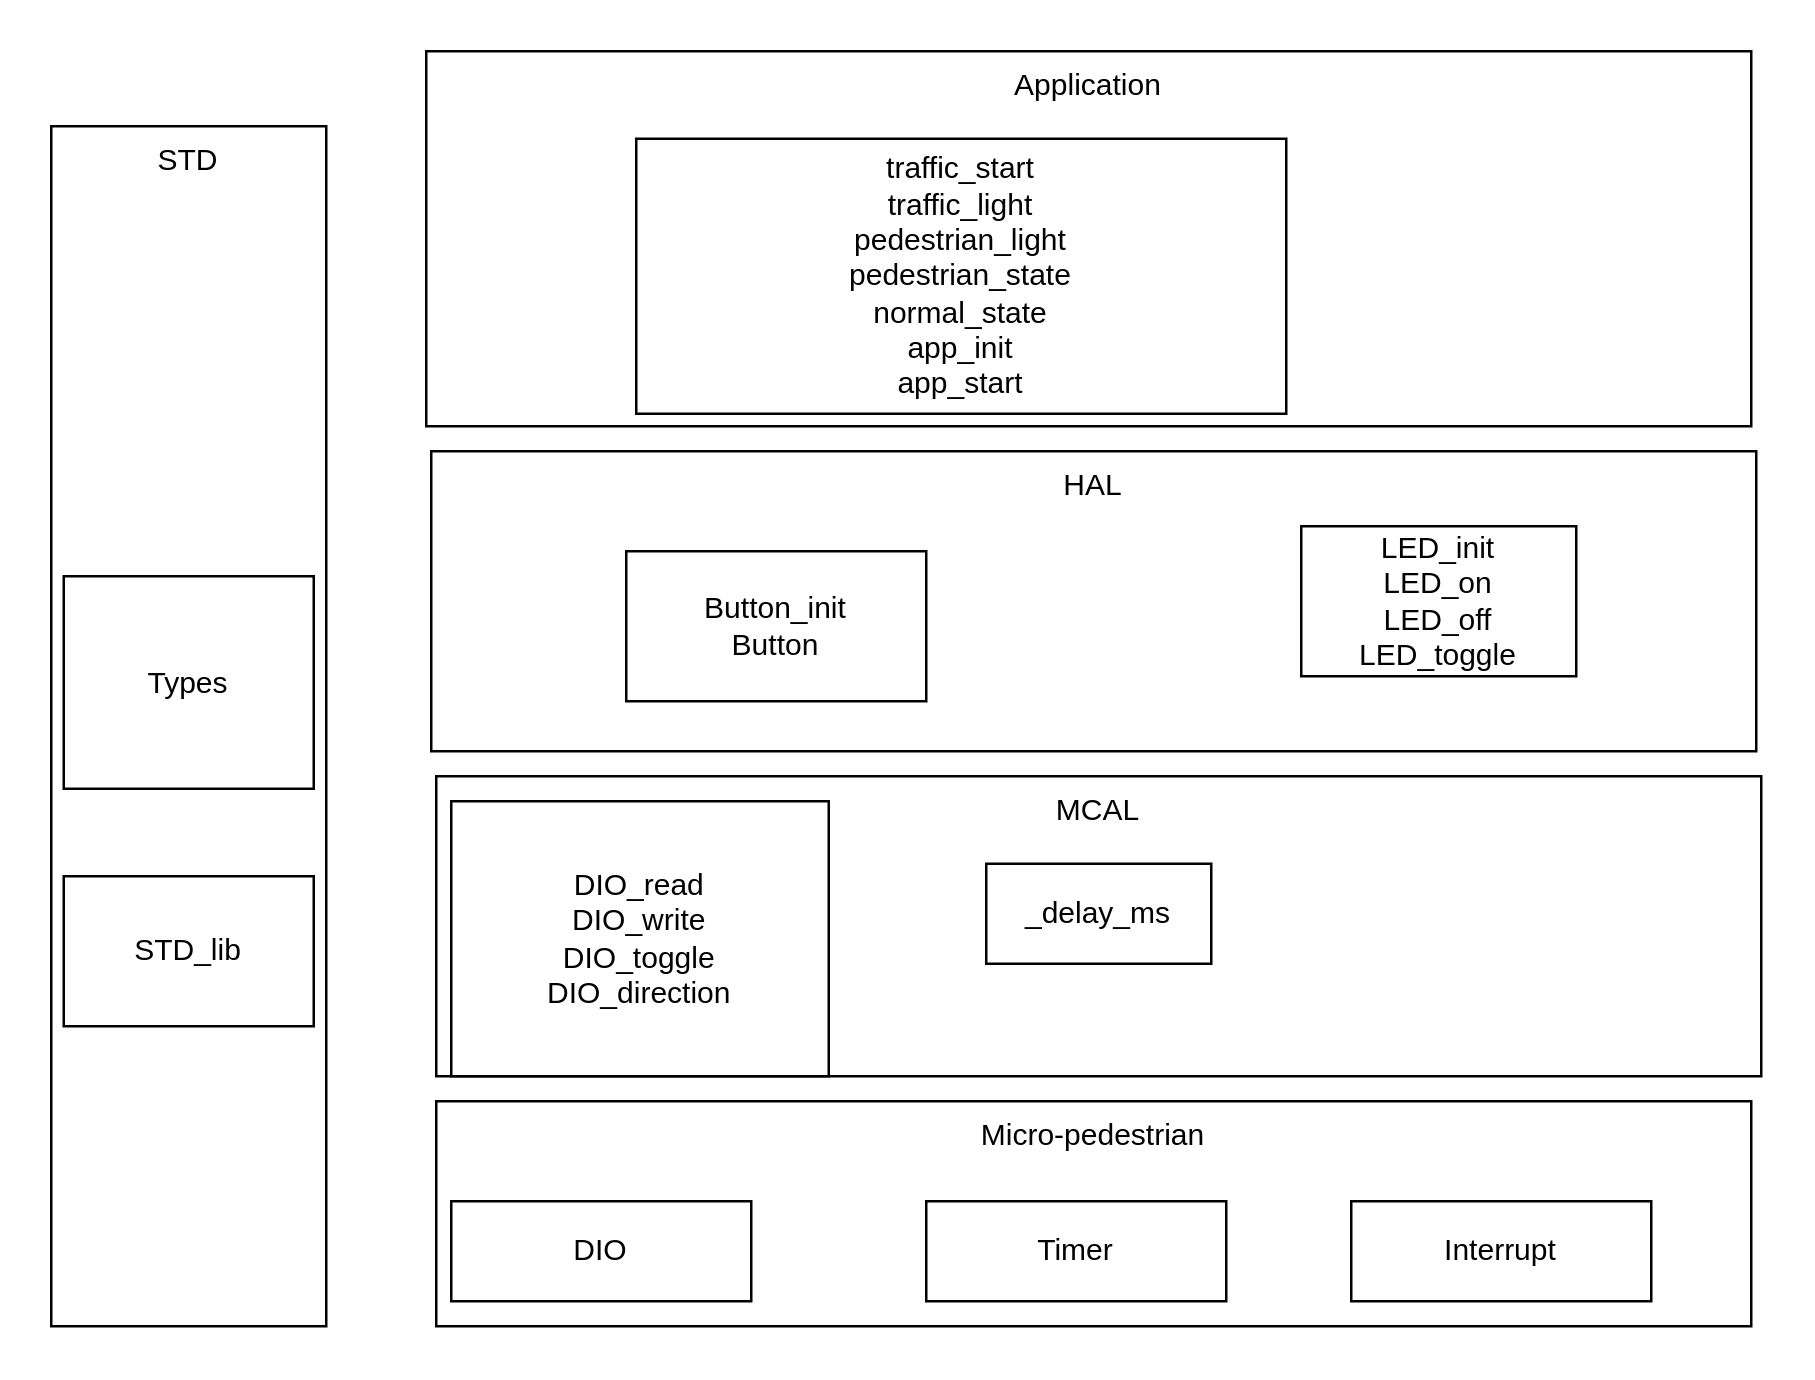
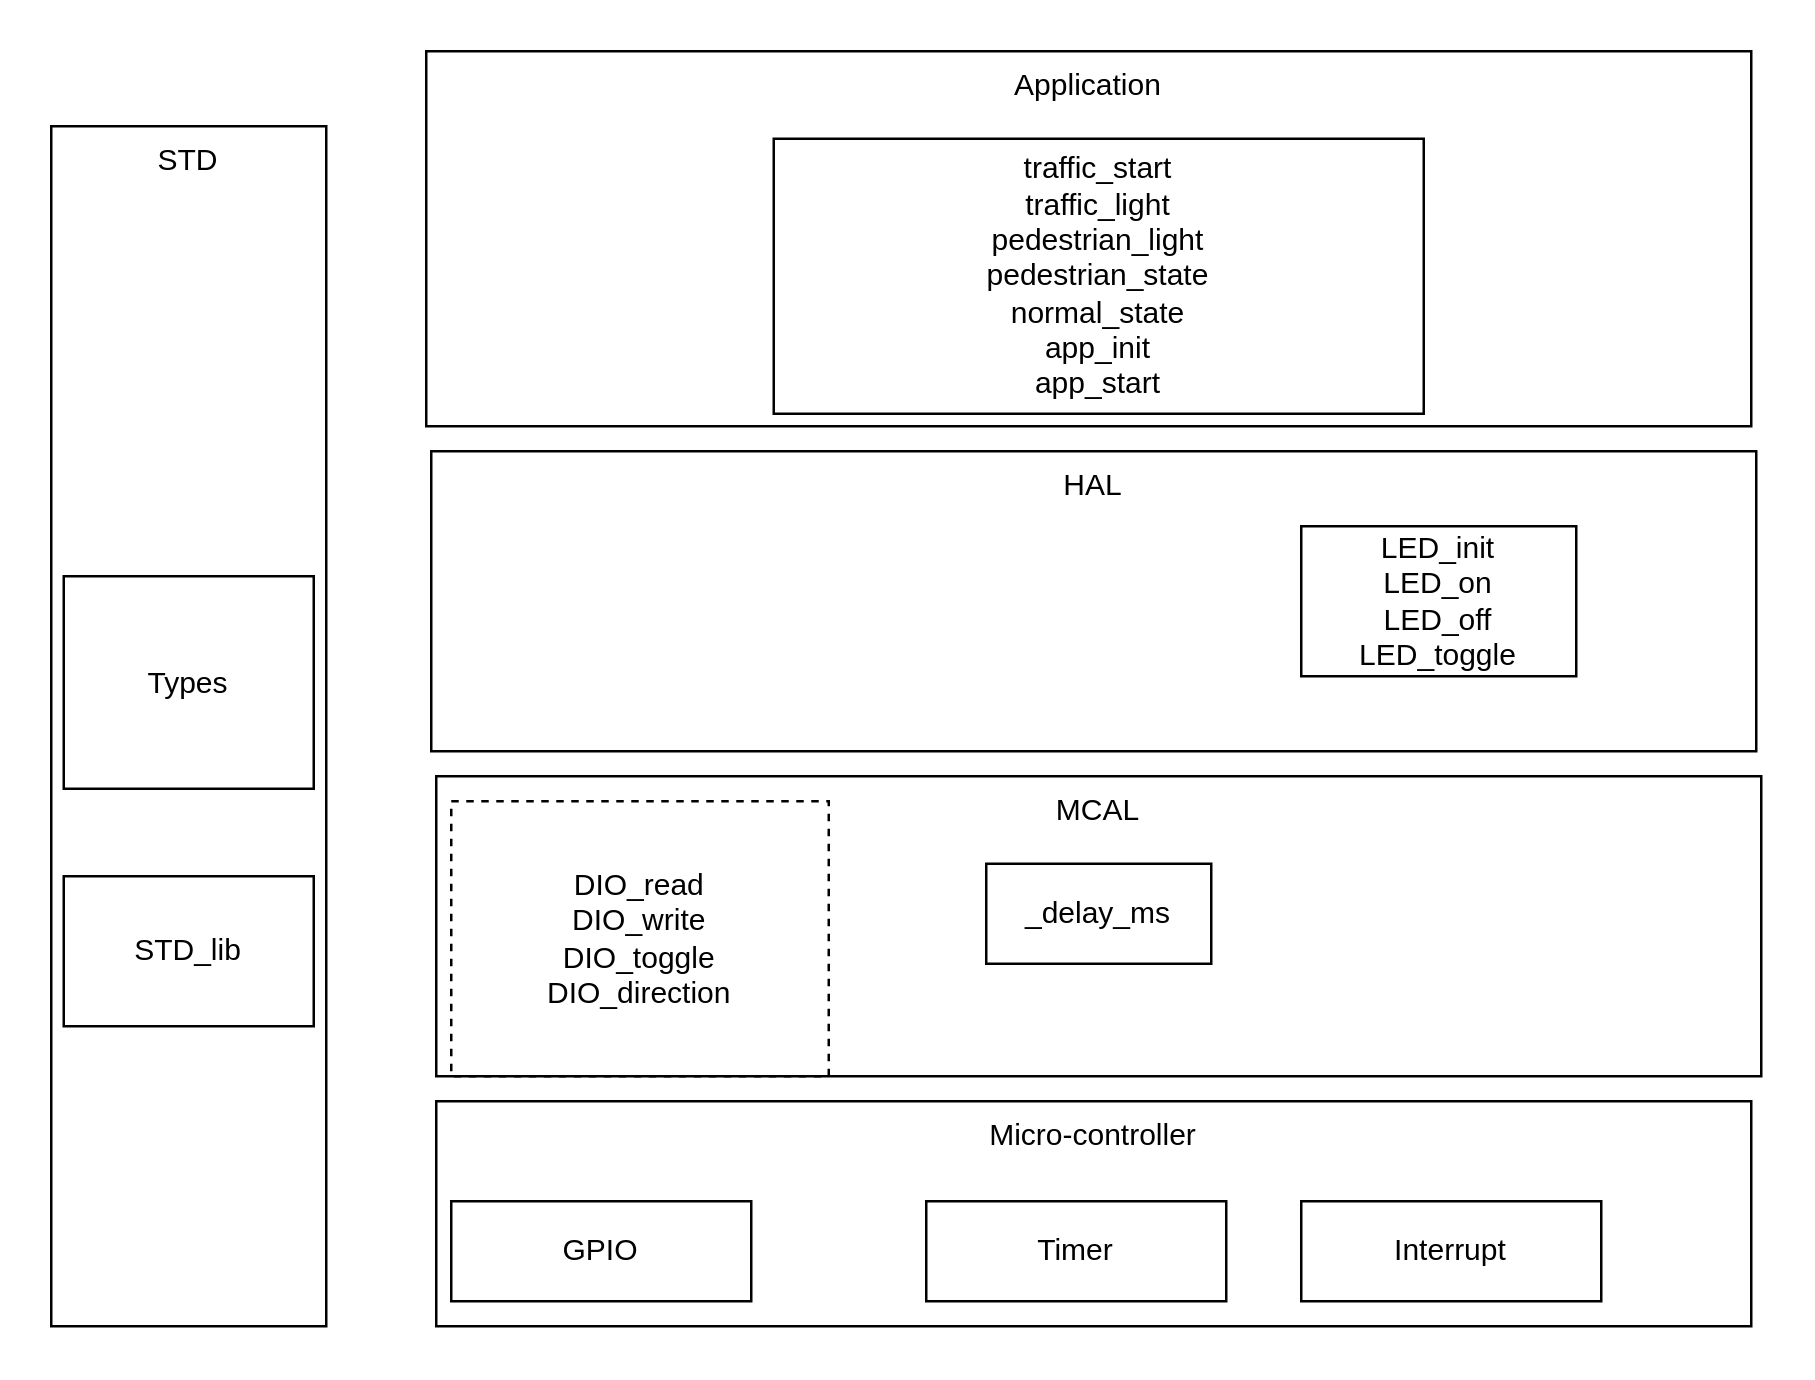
node "traffic_start traffic_light pedestrian_light pedestrian_state normal_state app_init app_start": moved (961, 276) -> (1099, 276)
node "Button_init Button": removed
node "DIO_readDIO_writeDIO_toggleDIO_direction": style solid -> dashed
node "Micro-pedestrian": label "Micro-pedestrian" -> "Micro-controller"
node "DIO": label "DIO" -> "GPIO"
node "Interrupt": moved (1501, 1251) -> (1451, 1251)
